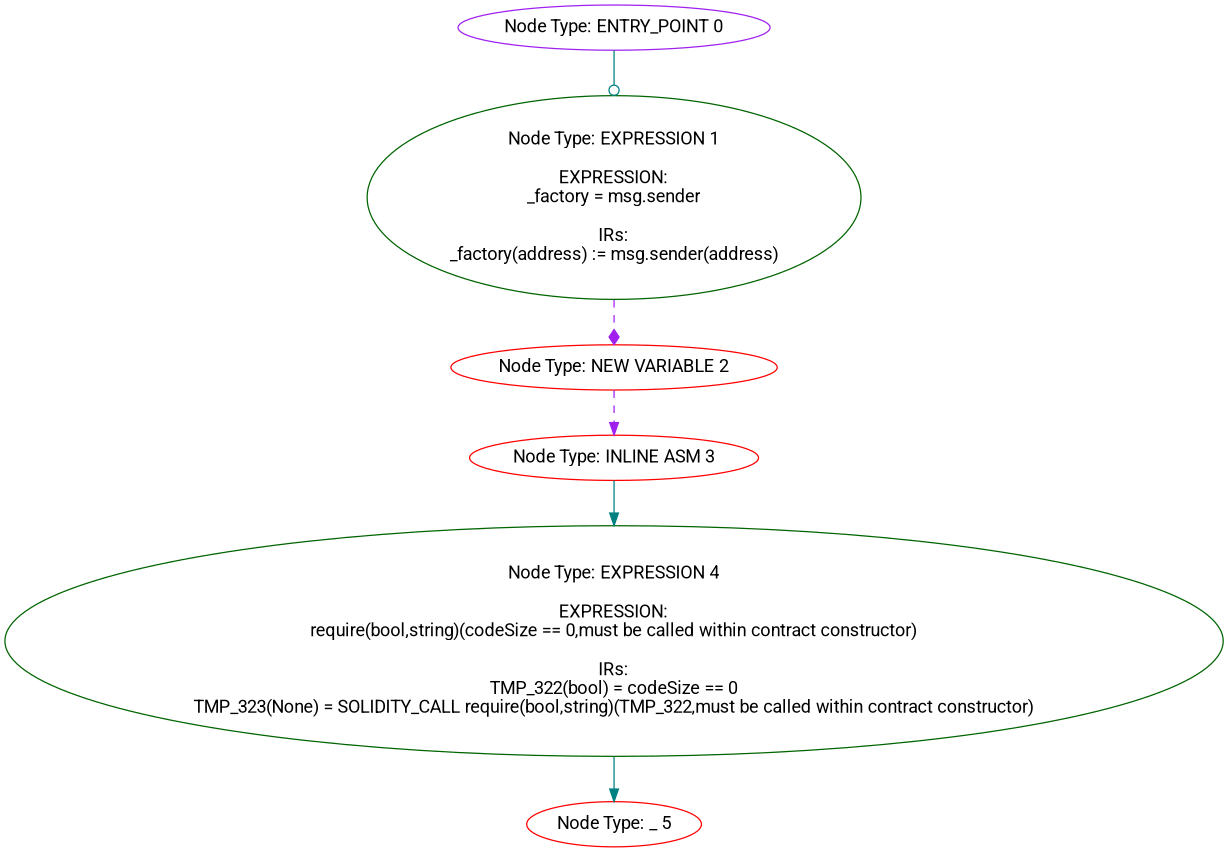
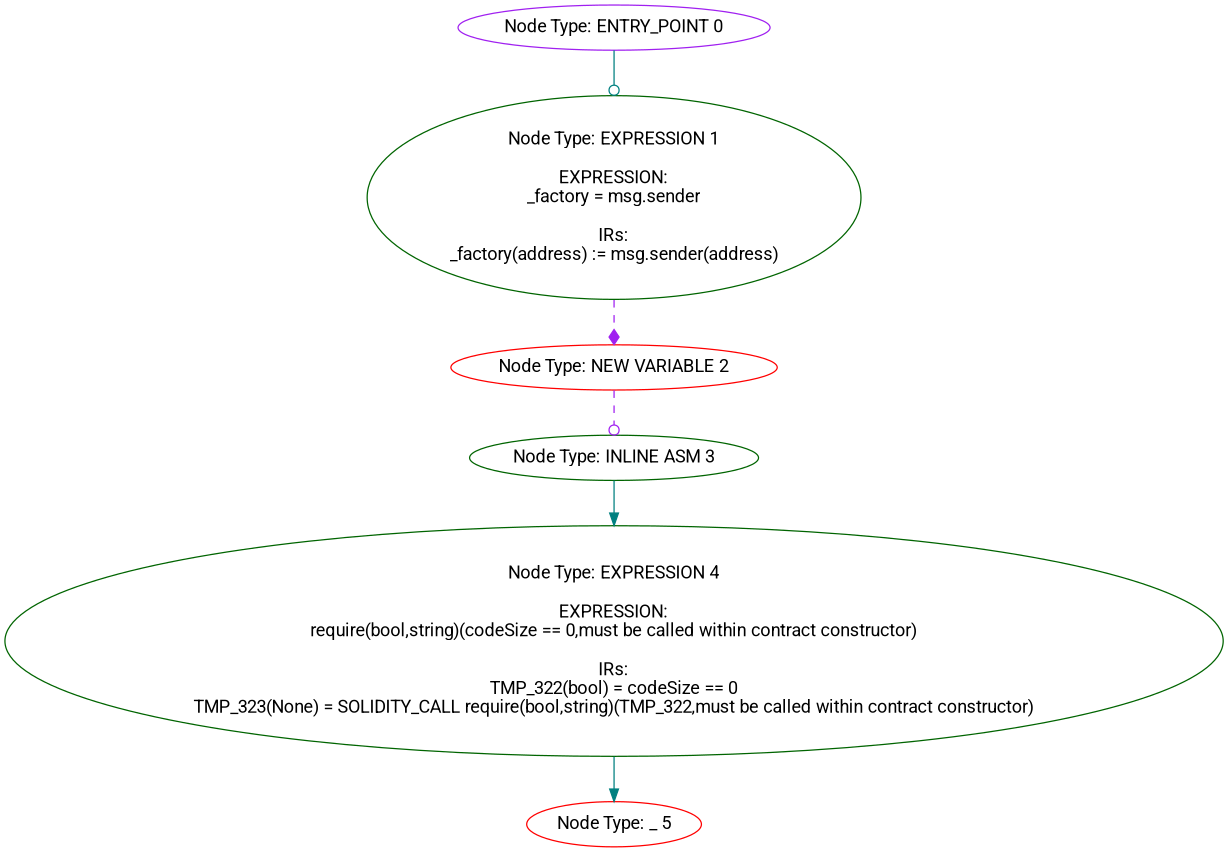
edge "Node Type: NEW VARIABLE 2" -> "Node Type: INLINE ASM 3": arrowhead normal -> odot
node "Node Type: INLINE ASM 3": color red -> darkgreen
